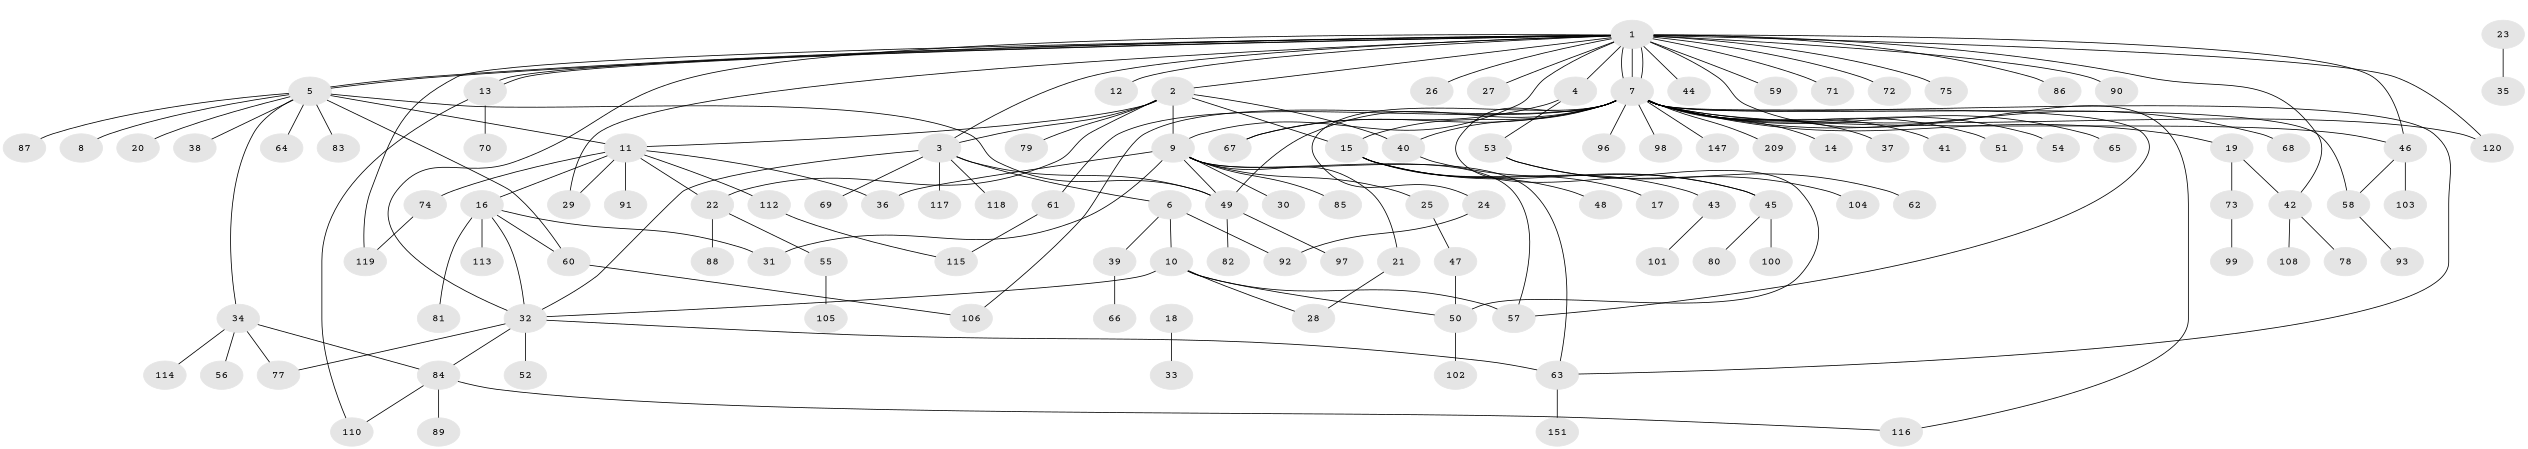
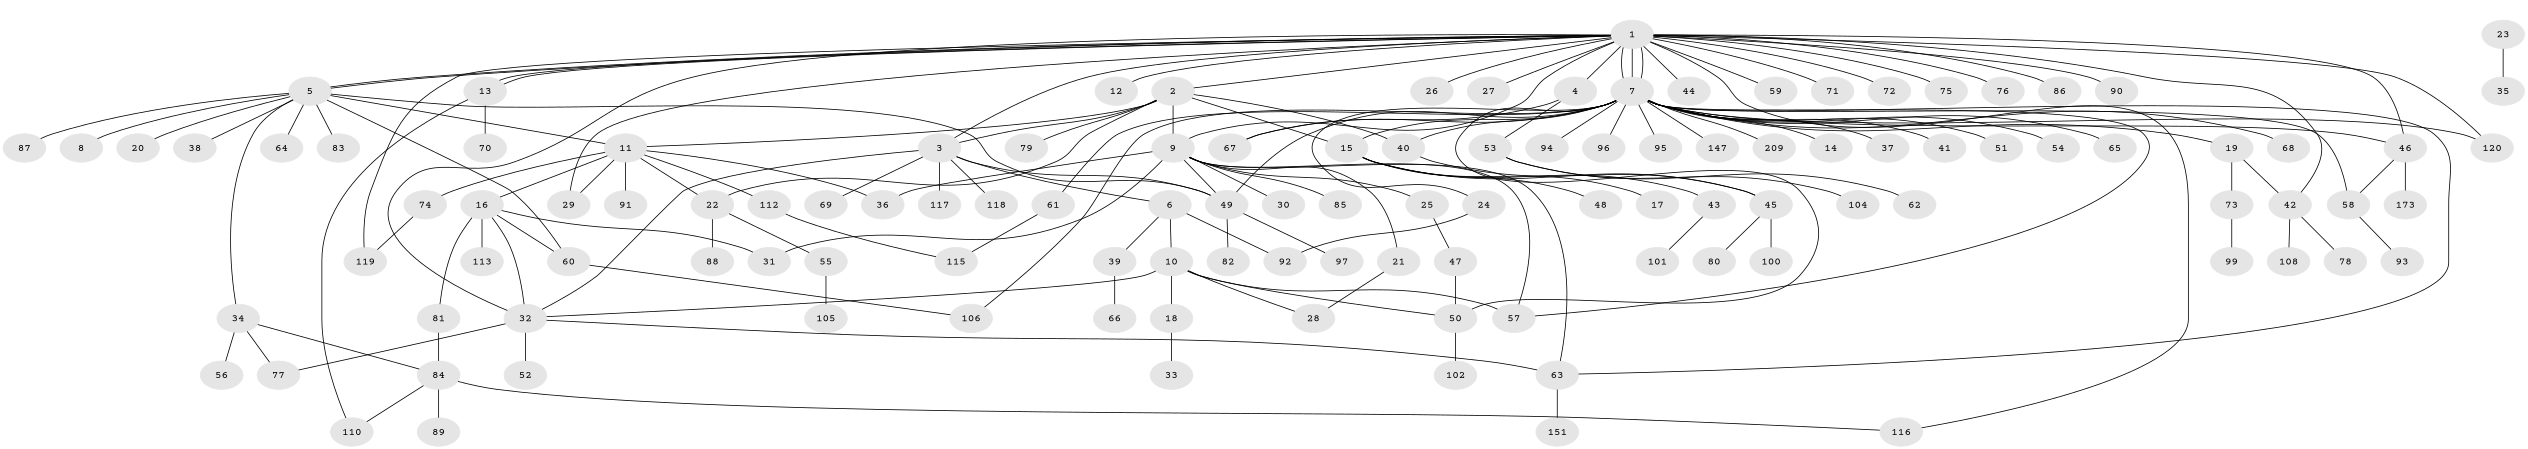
node "76": added
node "94": added
node "98": label "98" -> "95"
node "103": label "103" -> "173"
edge "10" -- "18": added
edge "32" -- "84": now "81" -- "84"
node "114": removed
